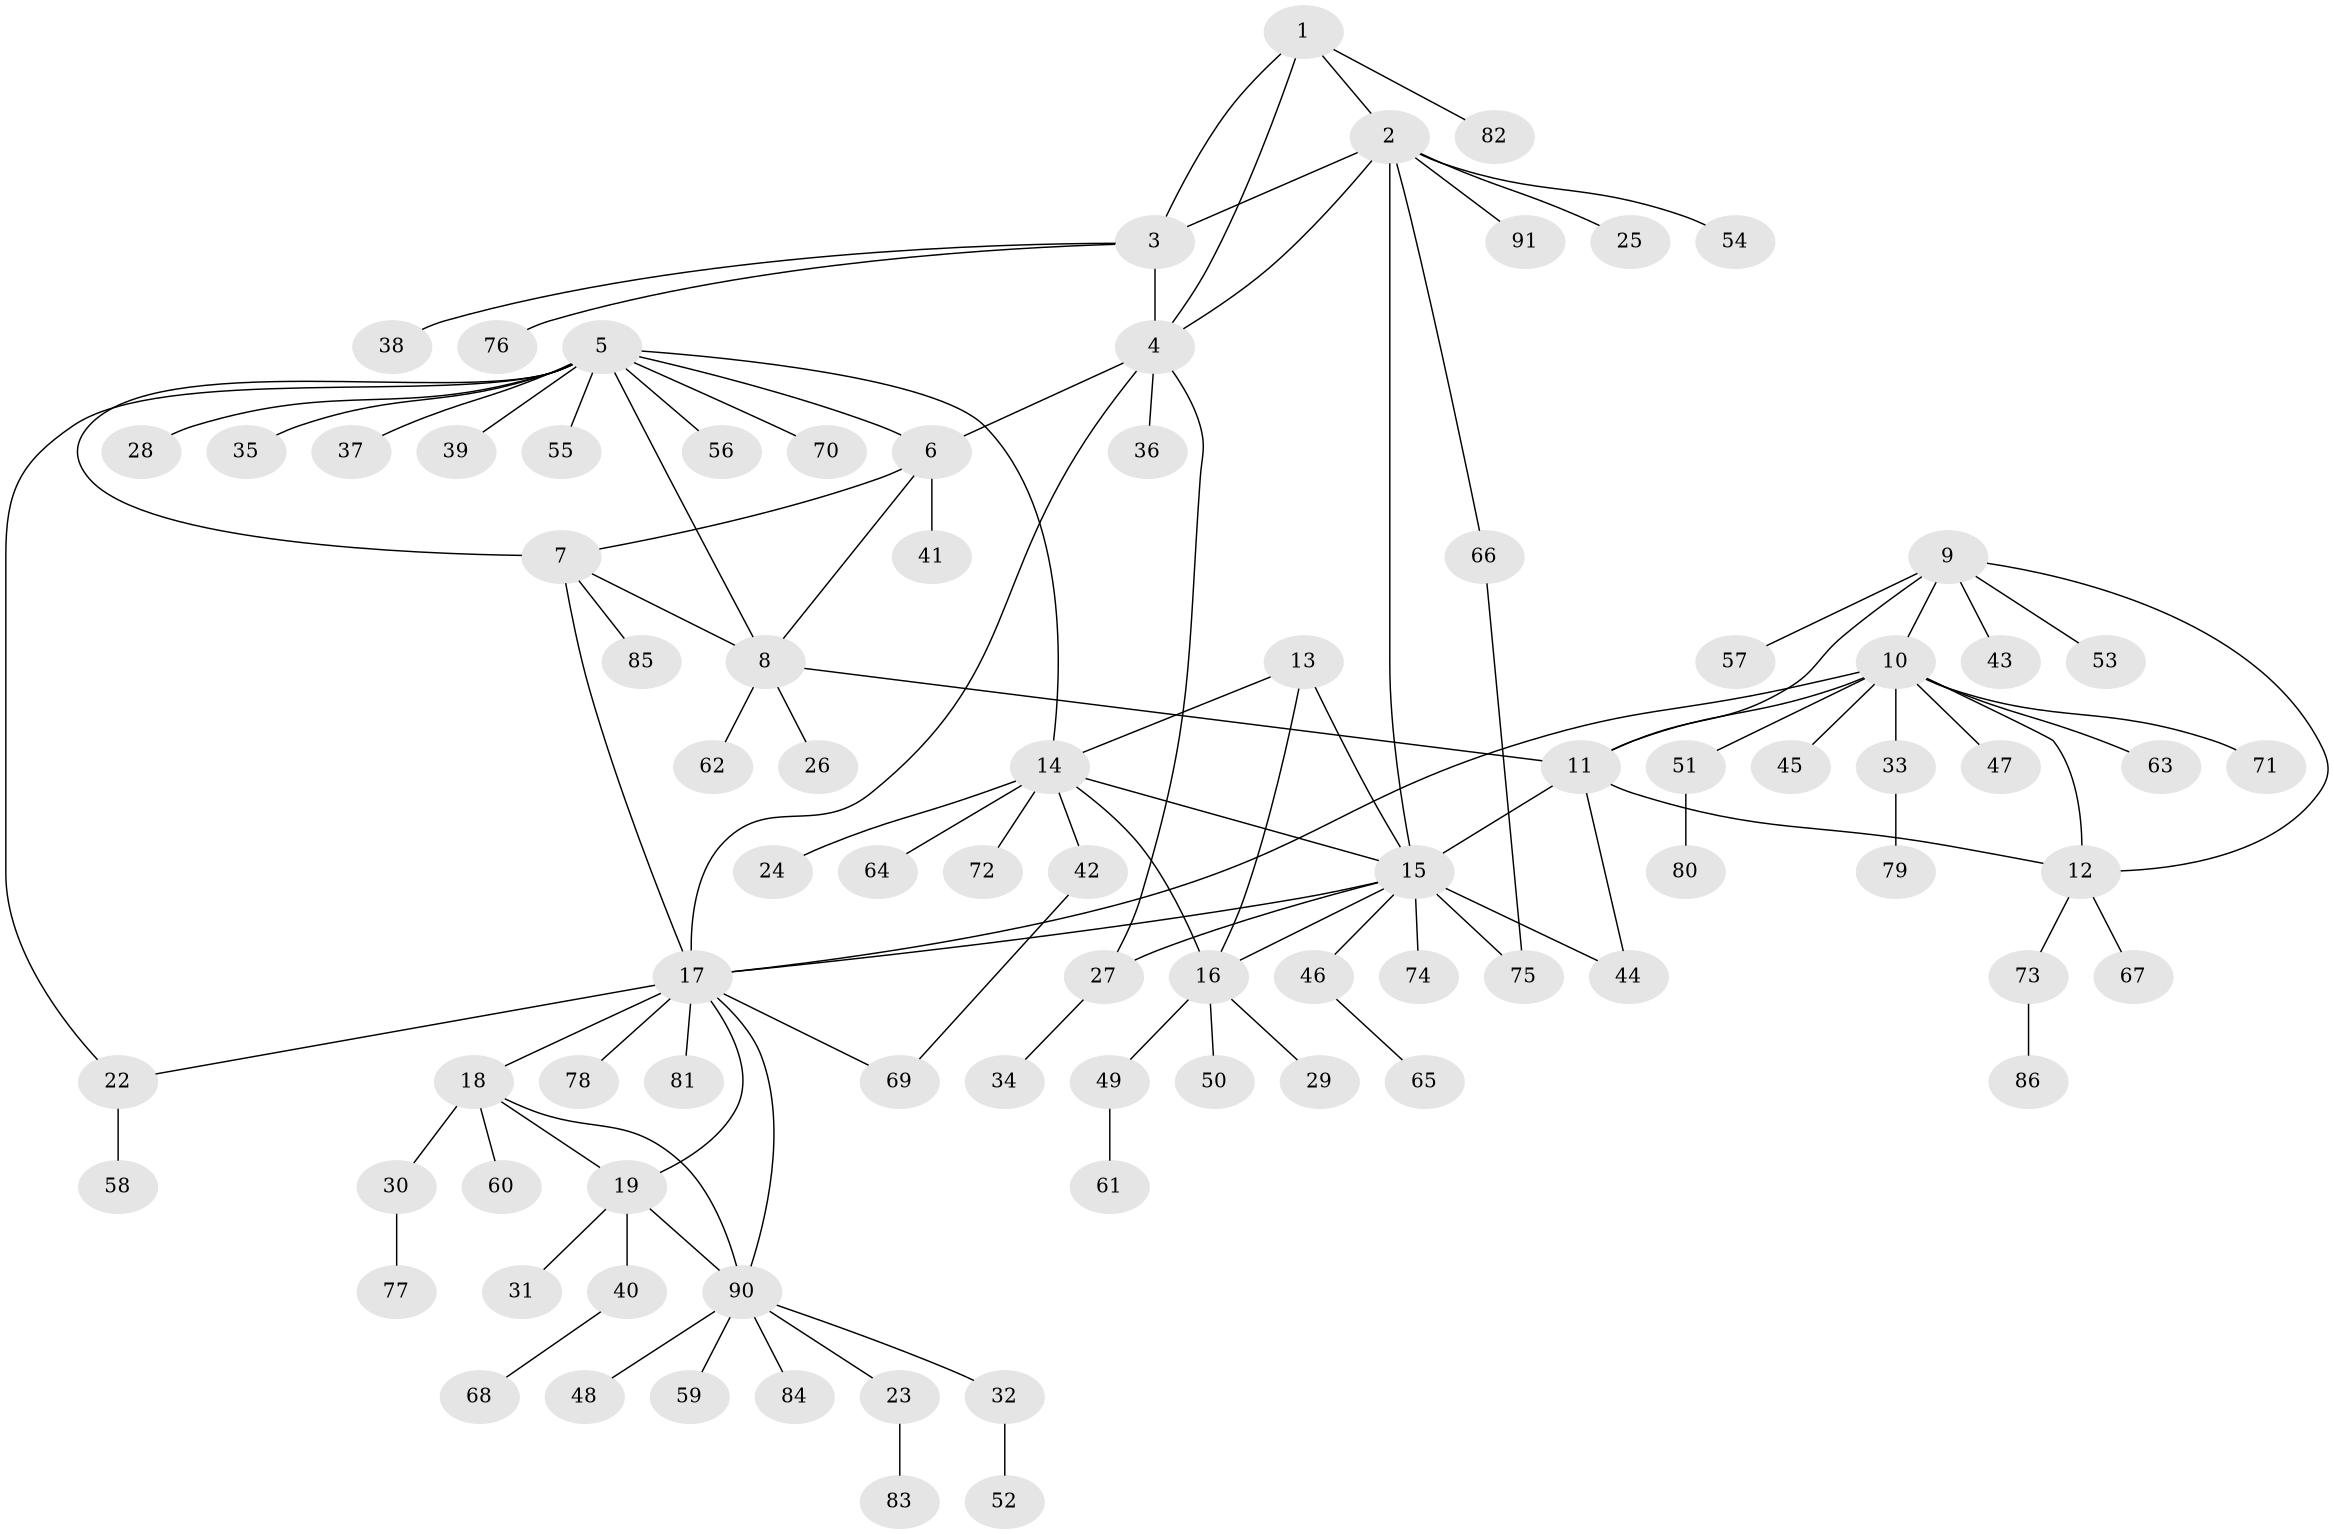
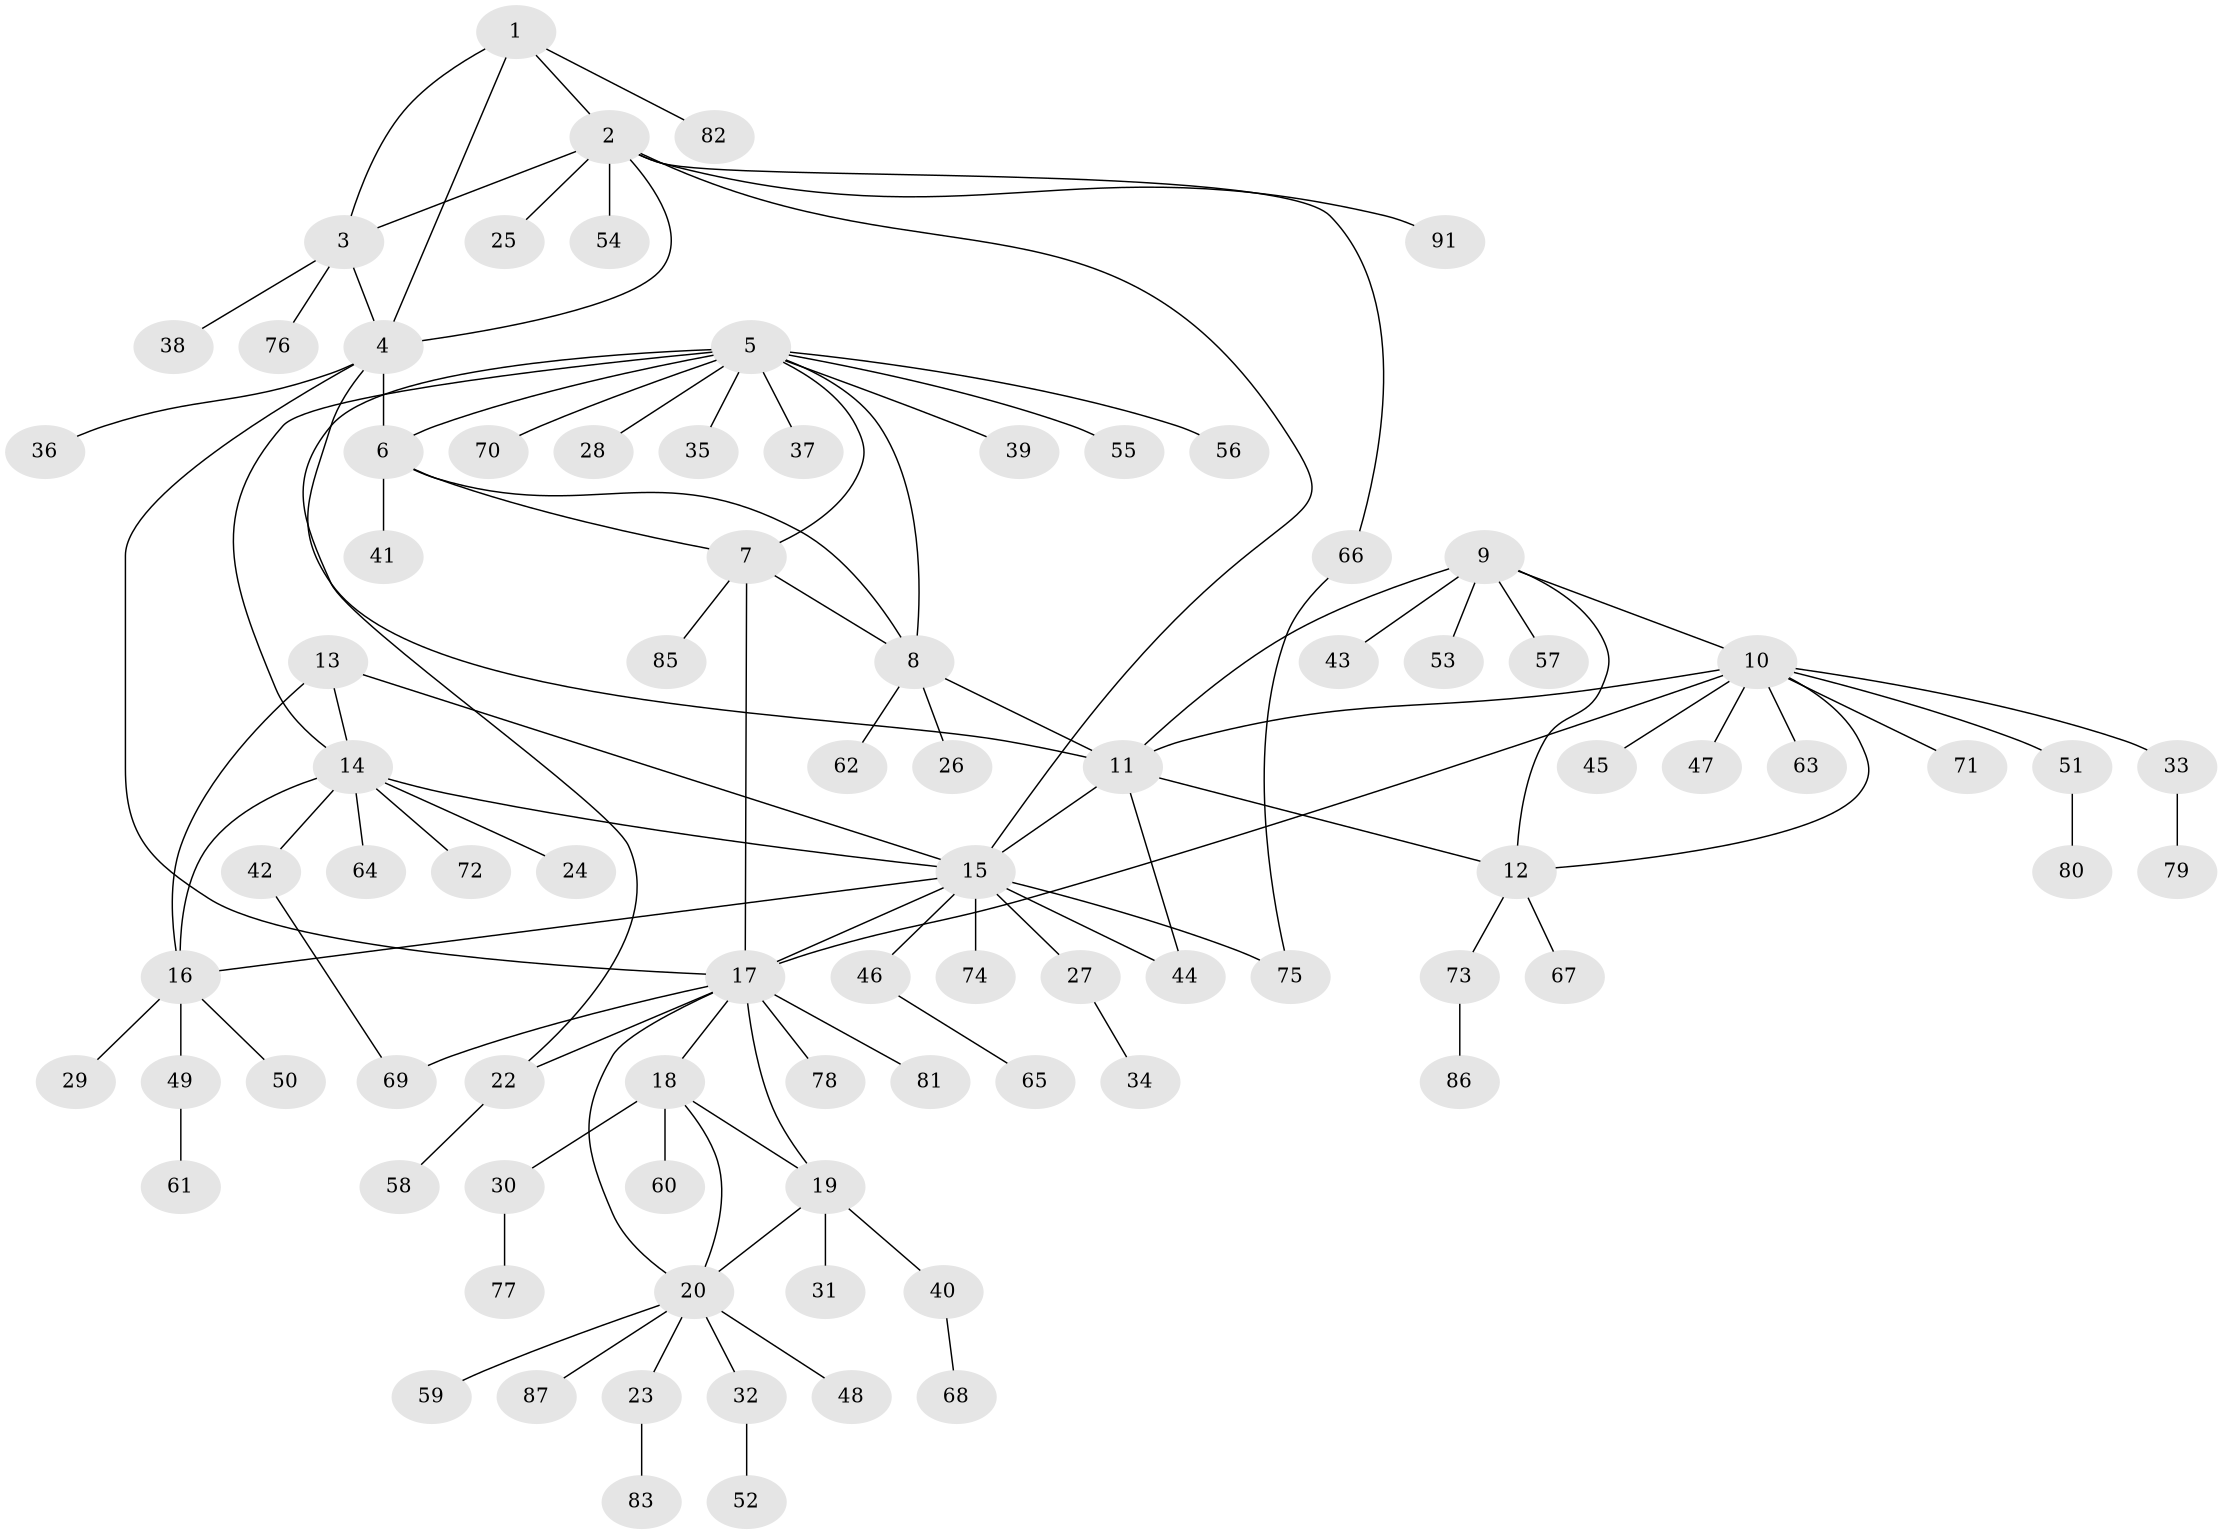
edge "4" -- "27": now "4" -- "11"
node "90": label "90" -> "20"
node "84": label "84" -> "87"
